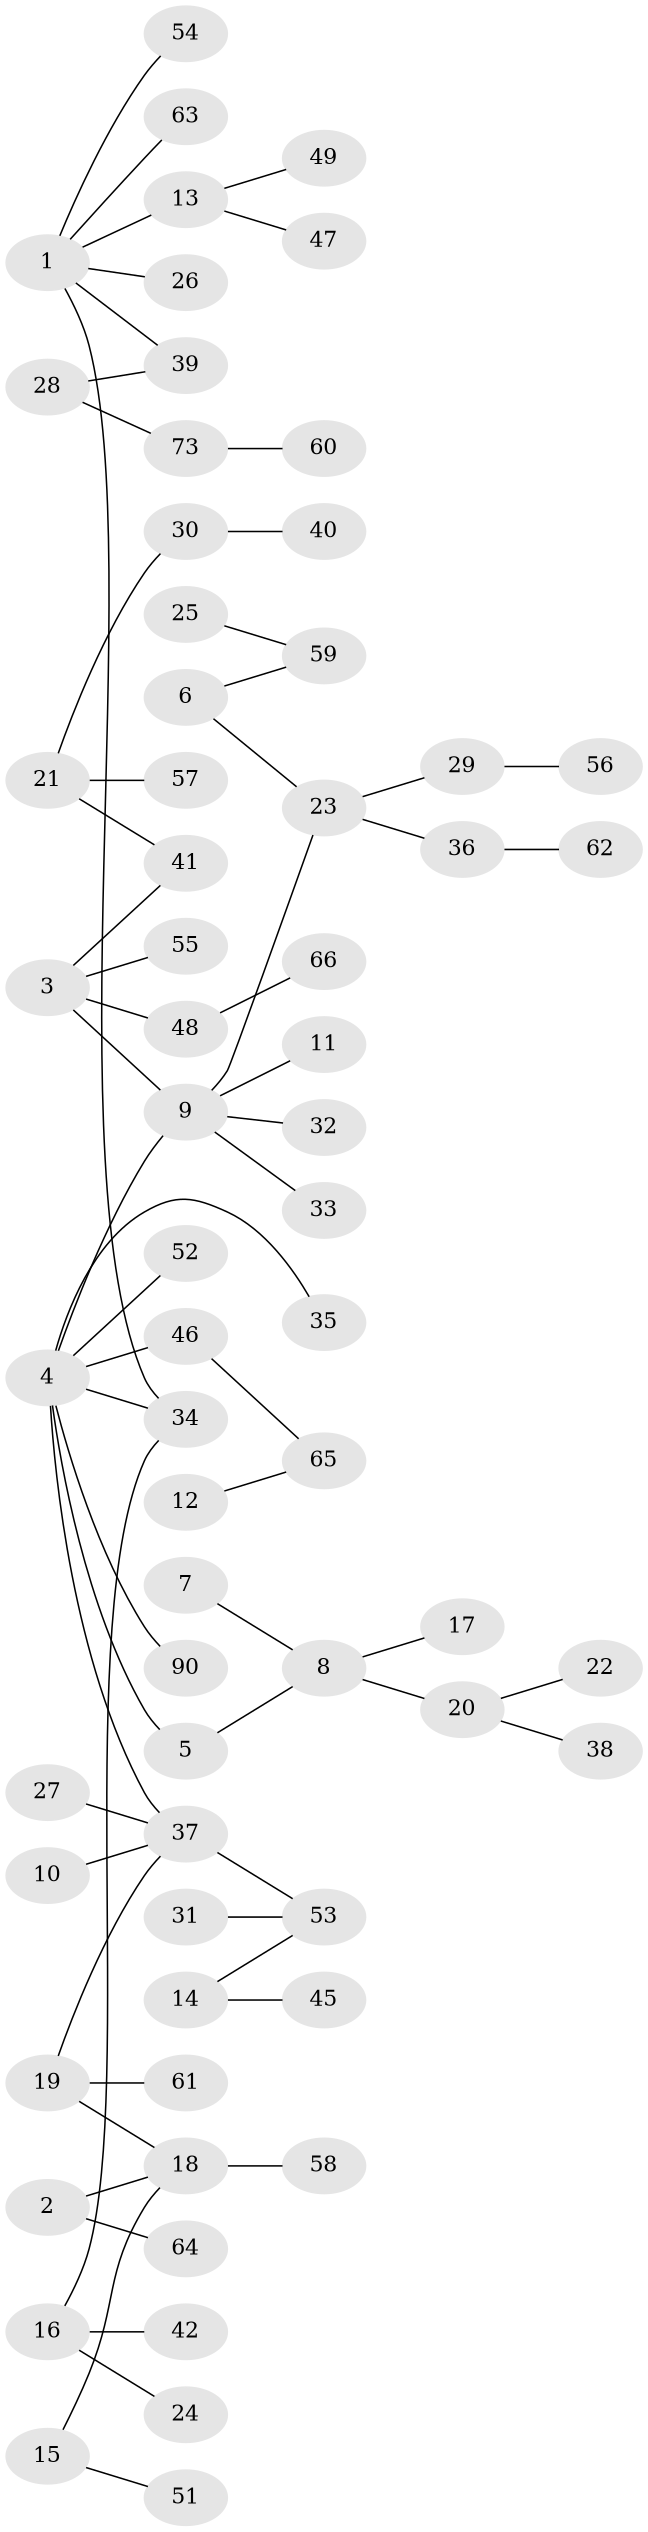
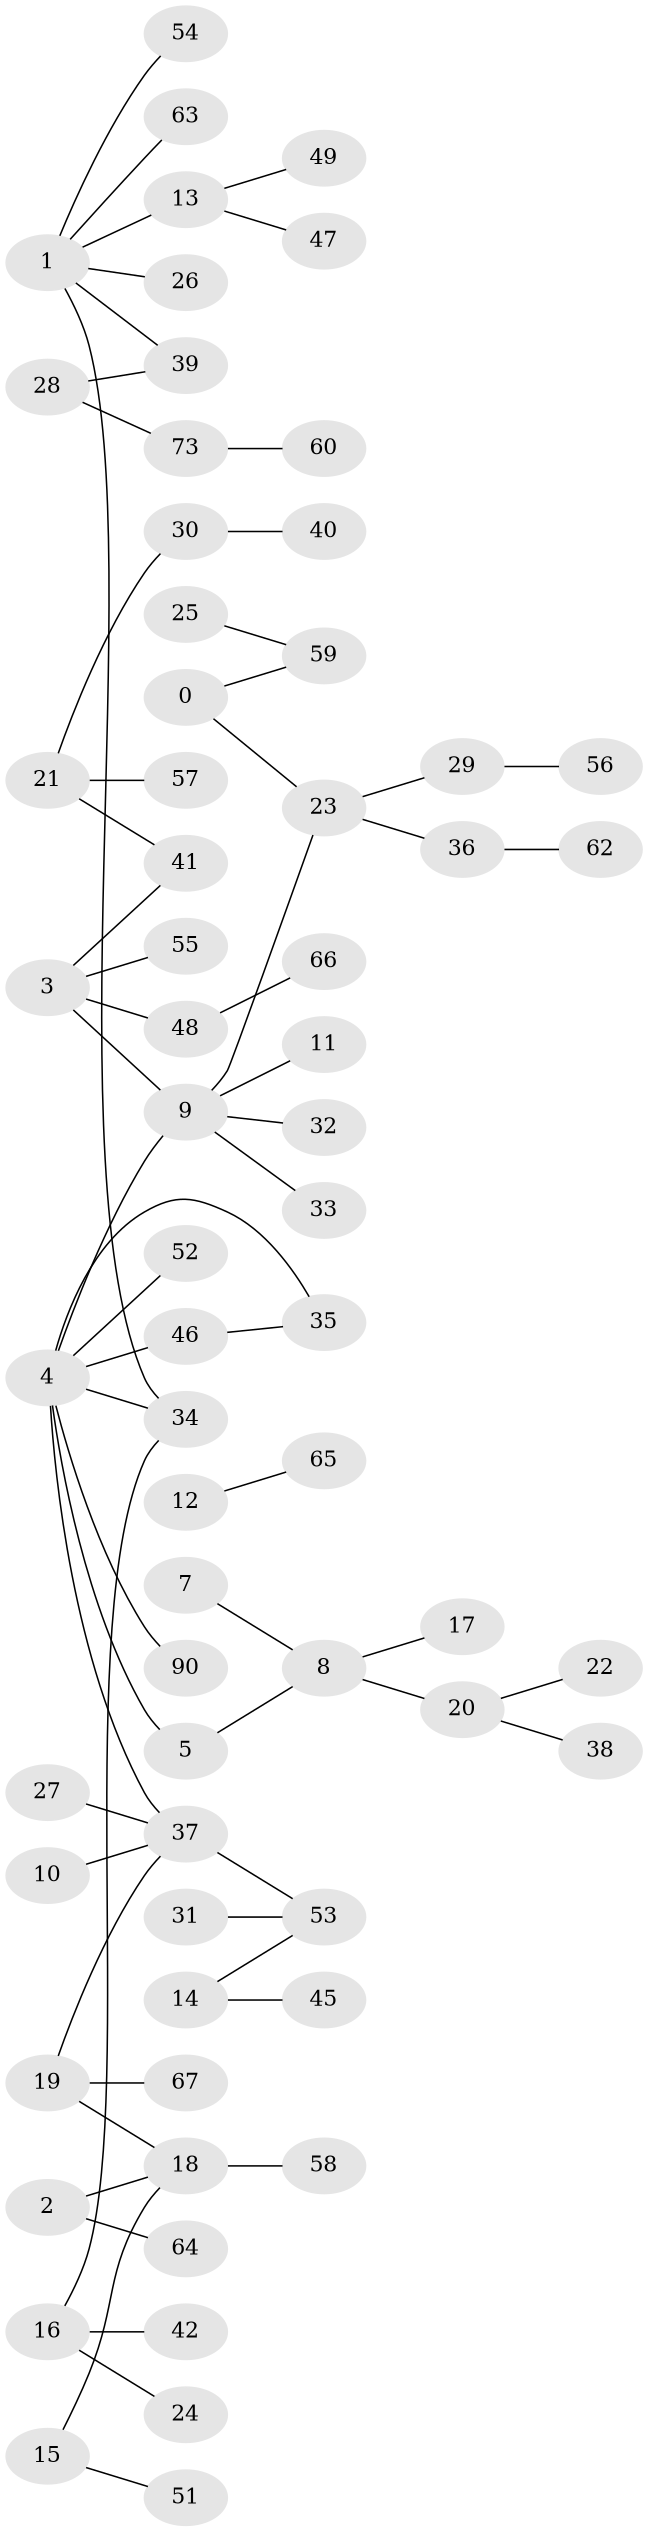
node "6": label "6" -> "0"
edge "46" -- "65": now "46" -- "35"
node "61": label "61" -> "67"
